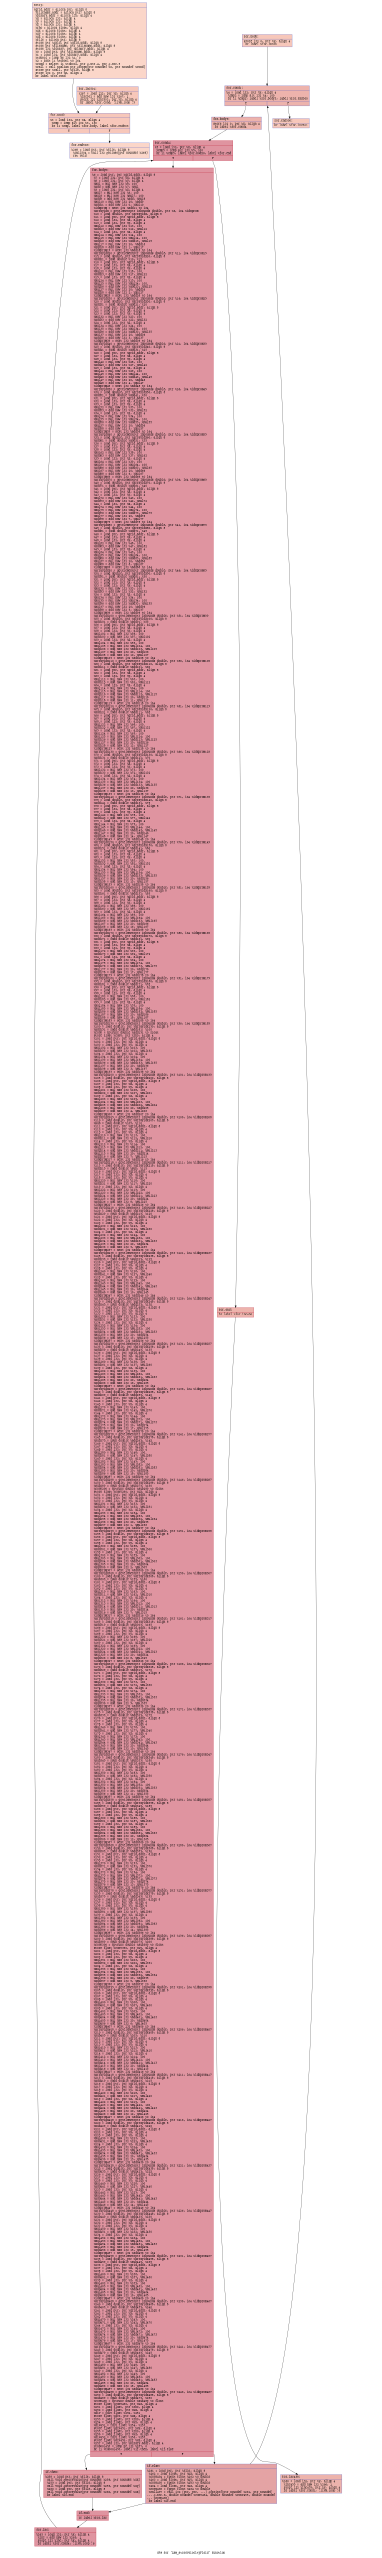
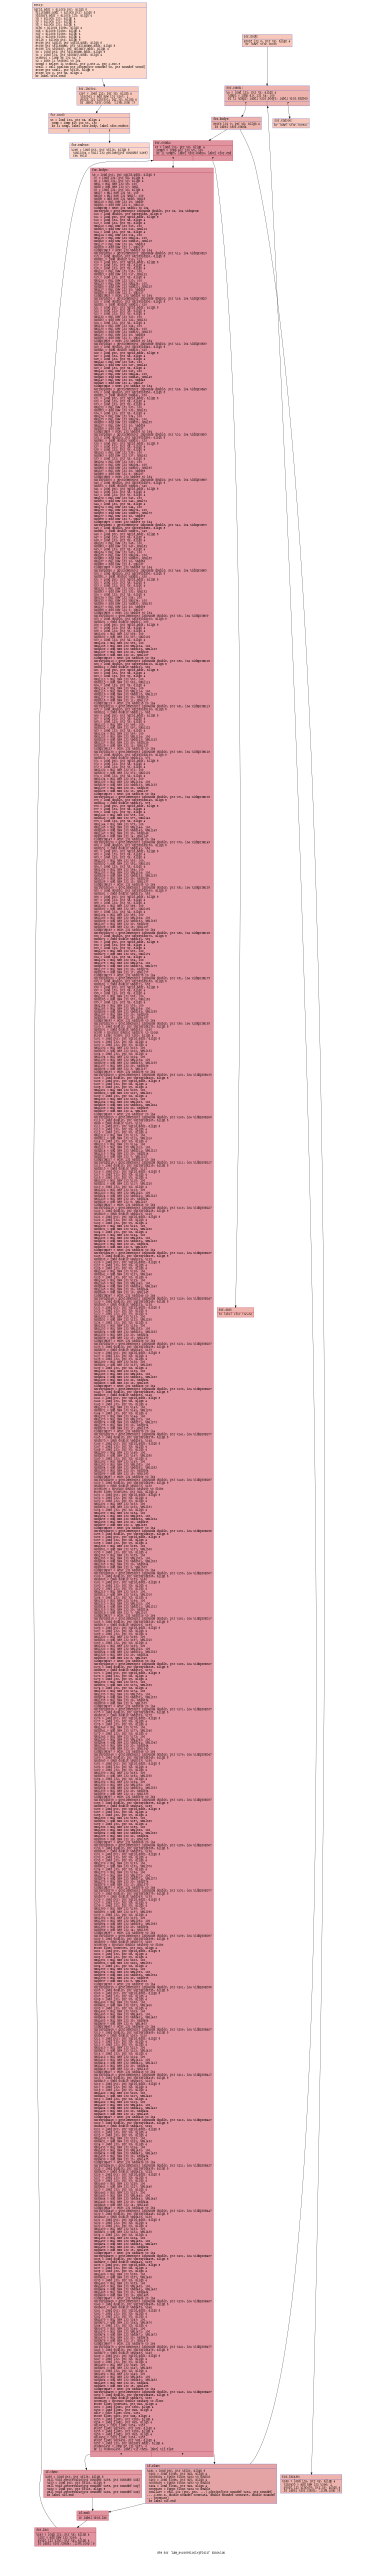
edge "entry:" -> "for.cond:": now "entry:" -> "for.inc501:"
edge "for.end:" -> "for.inc498:": now "for.body3:" -> "for.inc498:"
